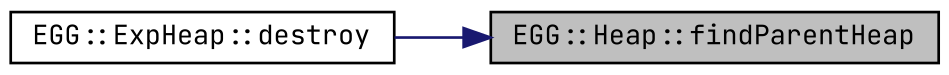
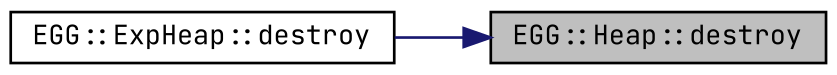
node "EGG::Heap::findParentHeap": label "EGG::Heap::findParentHeap" -> "EGG::Heap::destroy"
